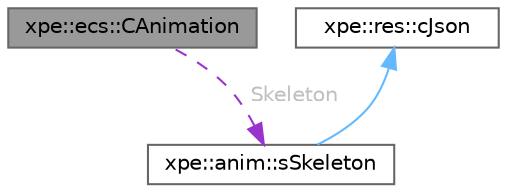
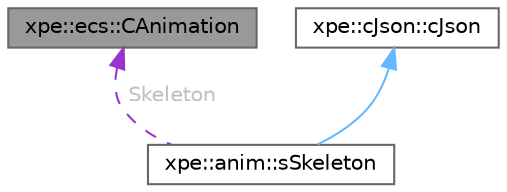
node "xpe::res::cJson": label "xpe::res::cJson" -> "xpe::cJson::cJson"
edge "xpe::ecs::CAnimation" -> "xpe::anim::sSkeleton": reversed
